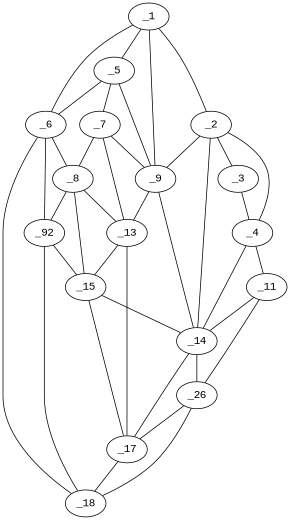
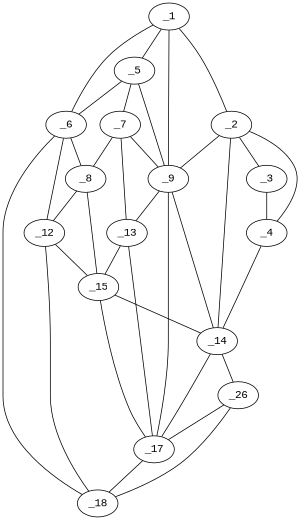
edge "_8" -- "_13": removed
node "_92": label "_92" -> "_12"
node "_11": removed
edge "_9" -- "_17": added
